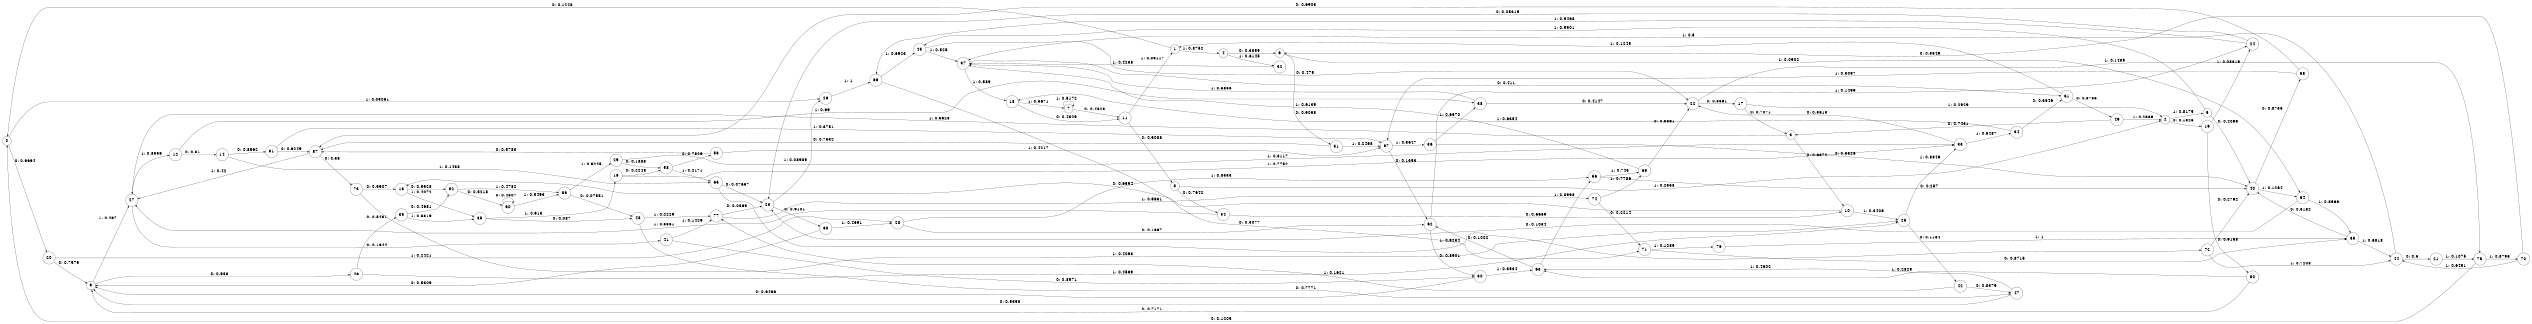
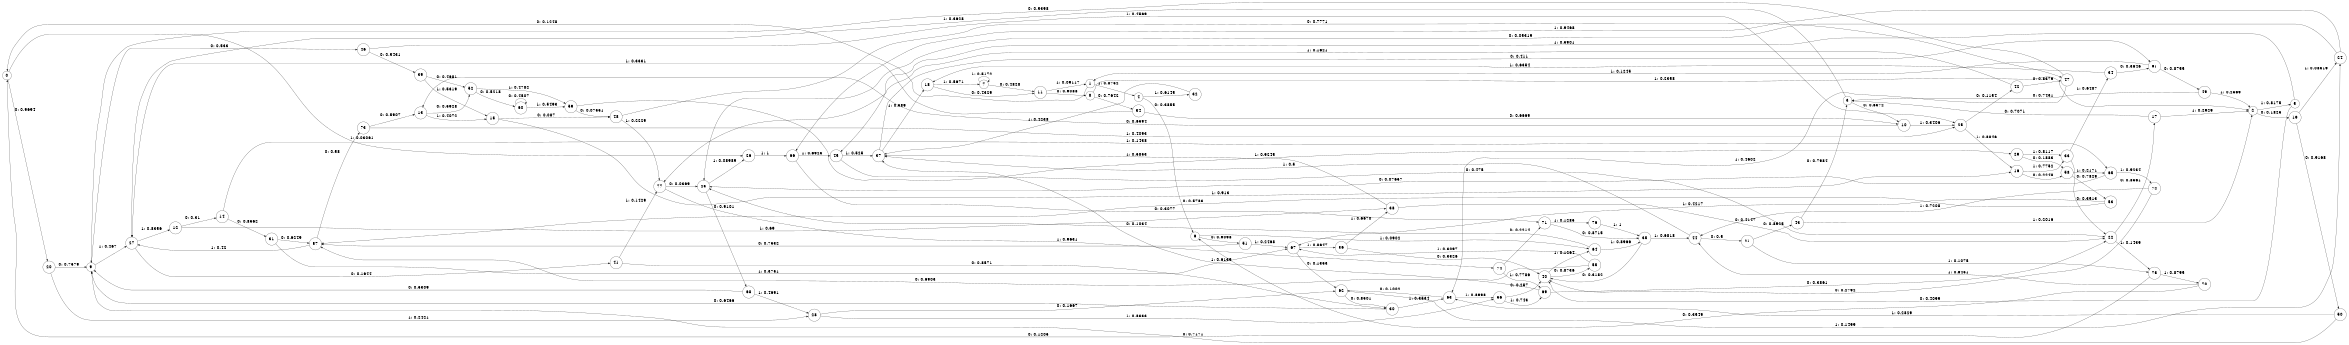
edge "25" -> "33": now "25" -> "16"
node "85": label "85" -> "15"
node "43": added
